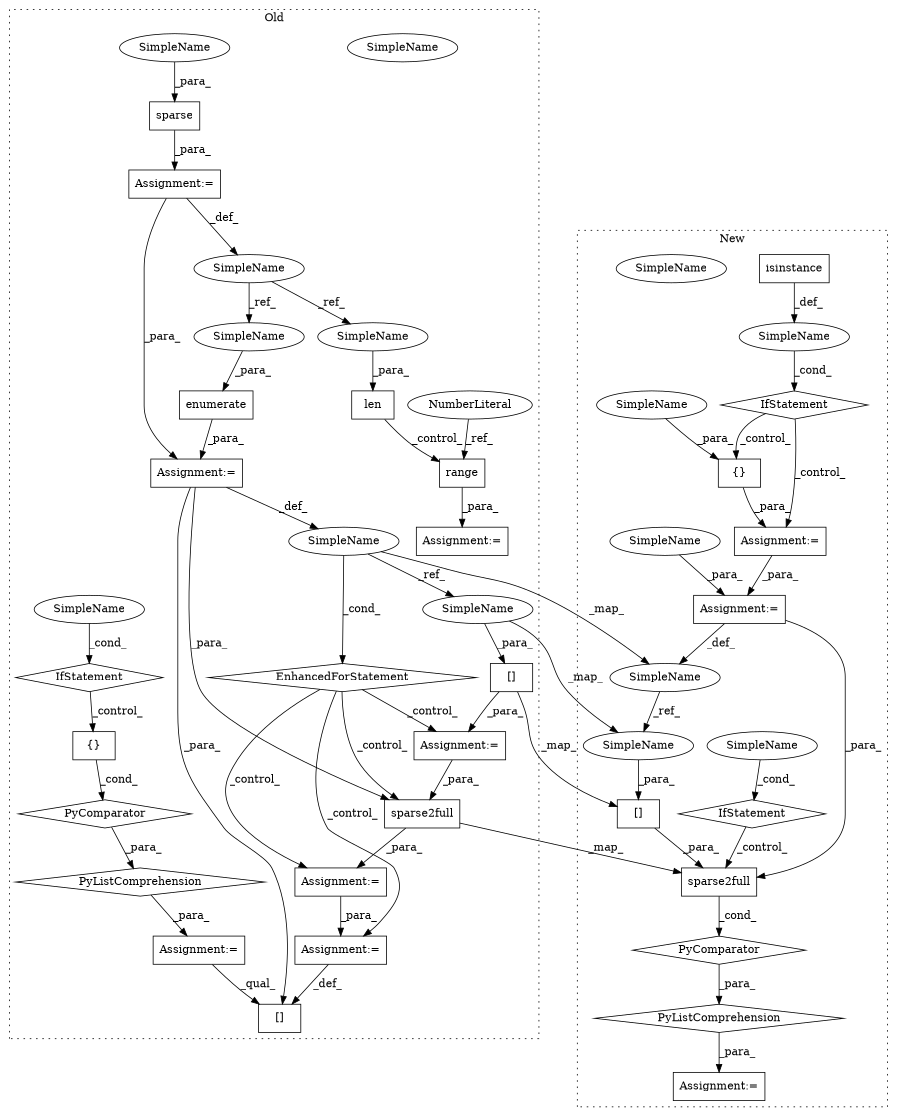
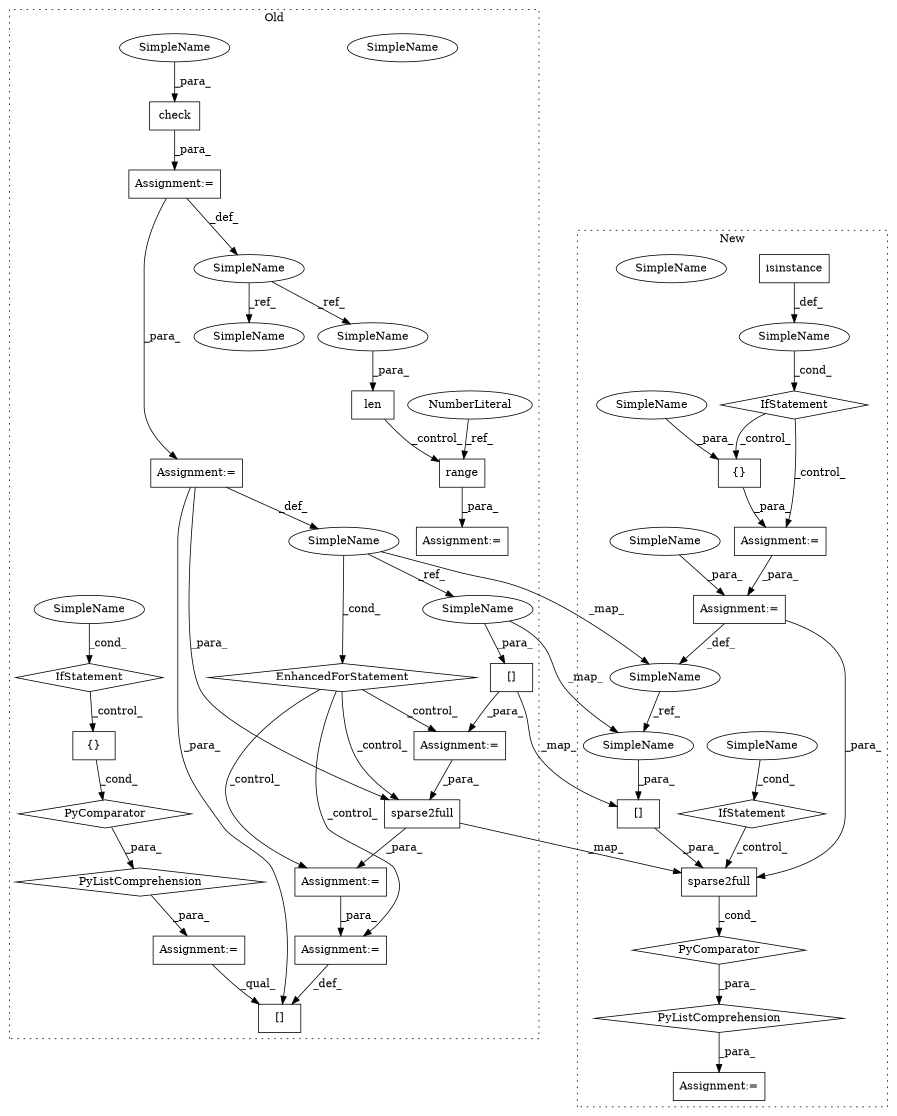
node "sparse": label "sparse" -> "check"
node "enumerate": removed
